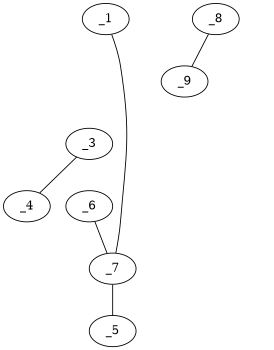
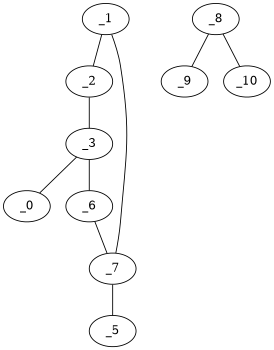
node "_2": added
node "_10": added
edge "_3" -- "_6": added
node "_4": label "_4" -> "_0"
